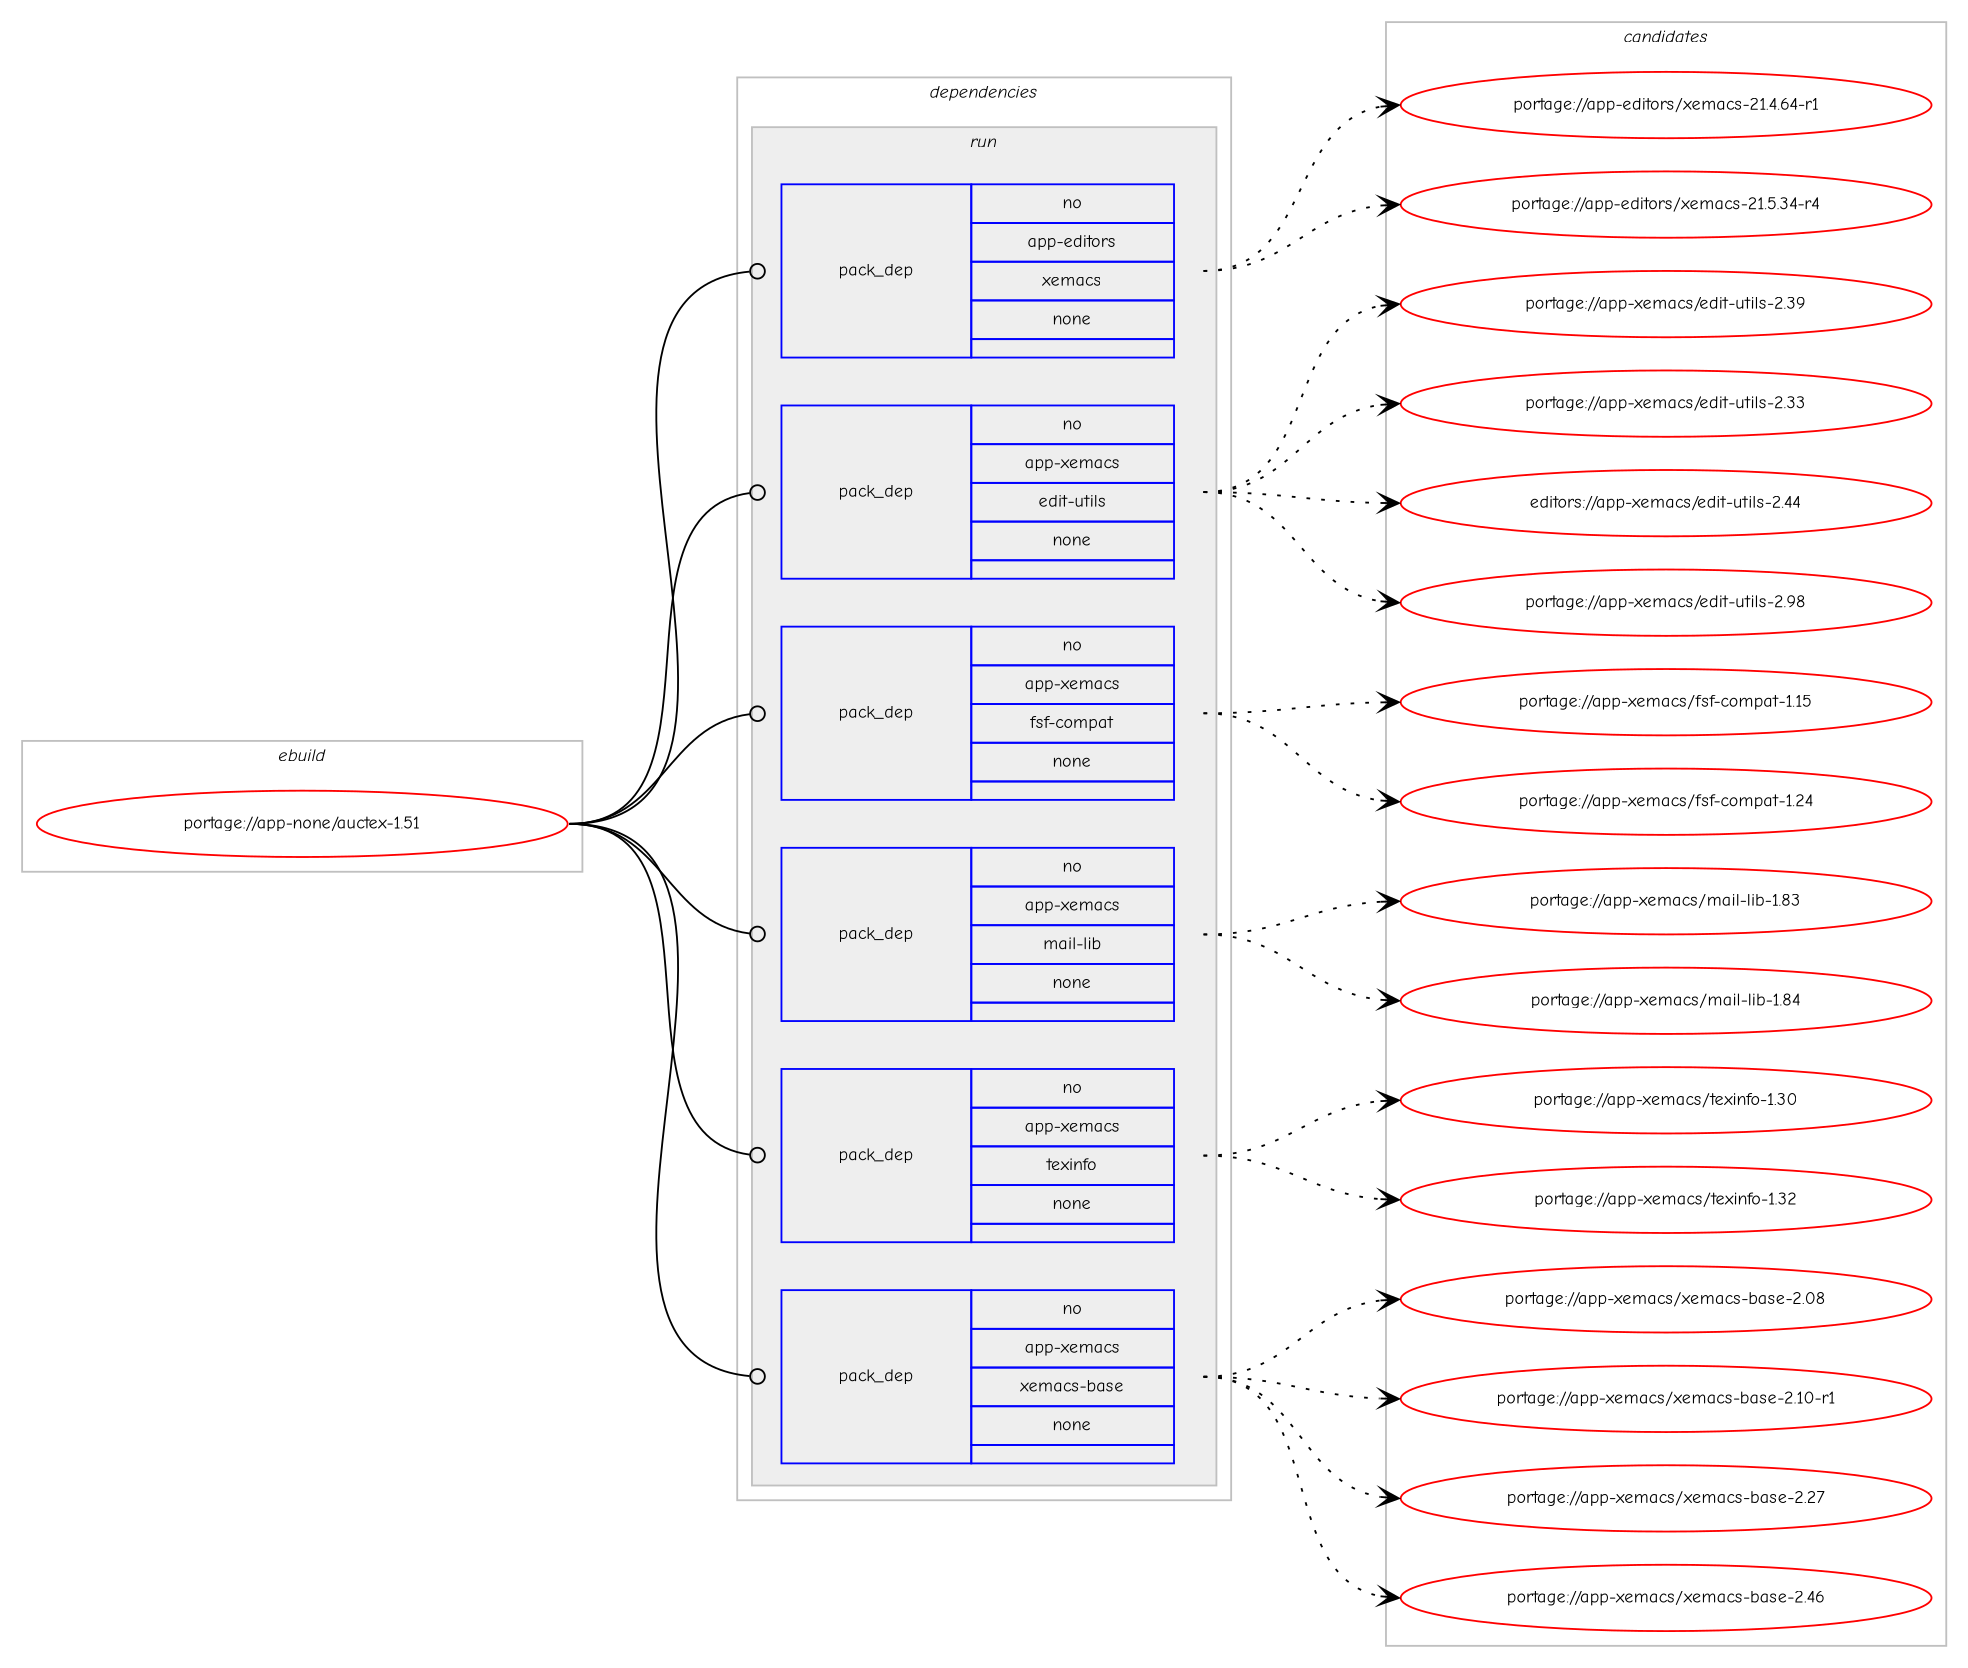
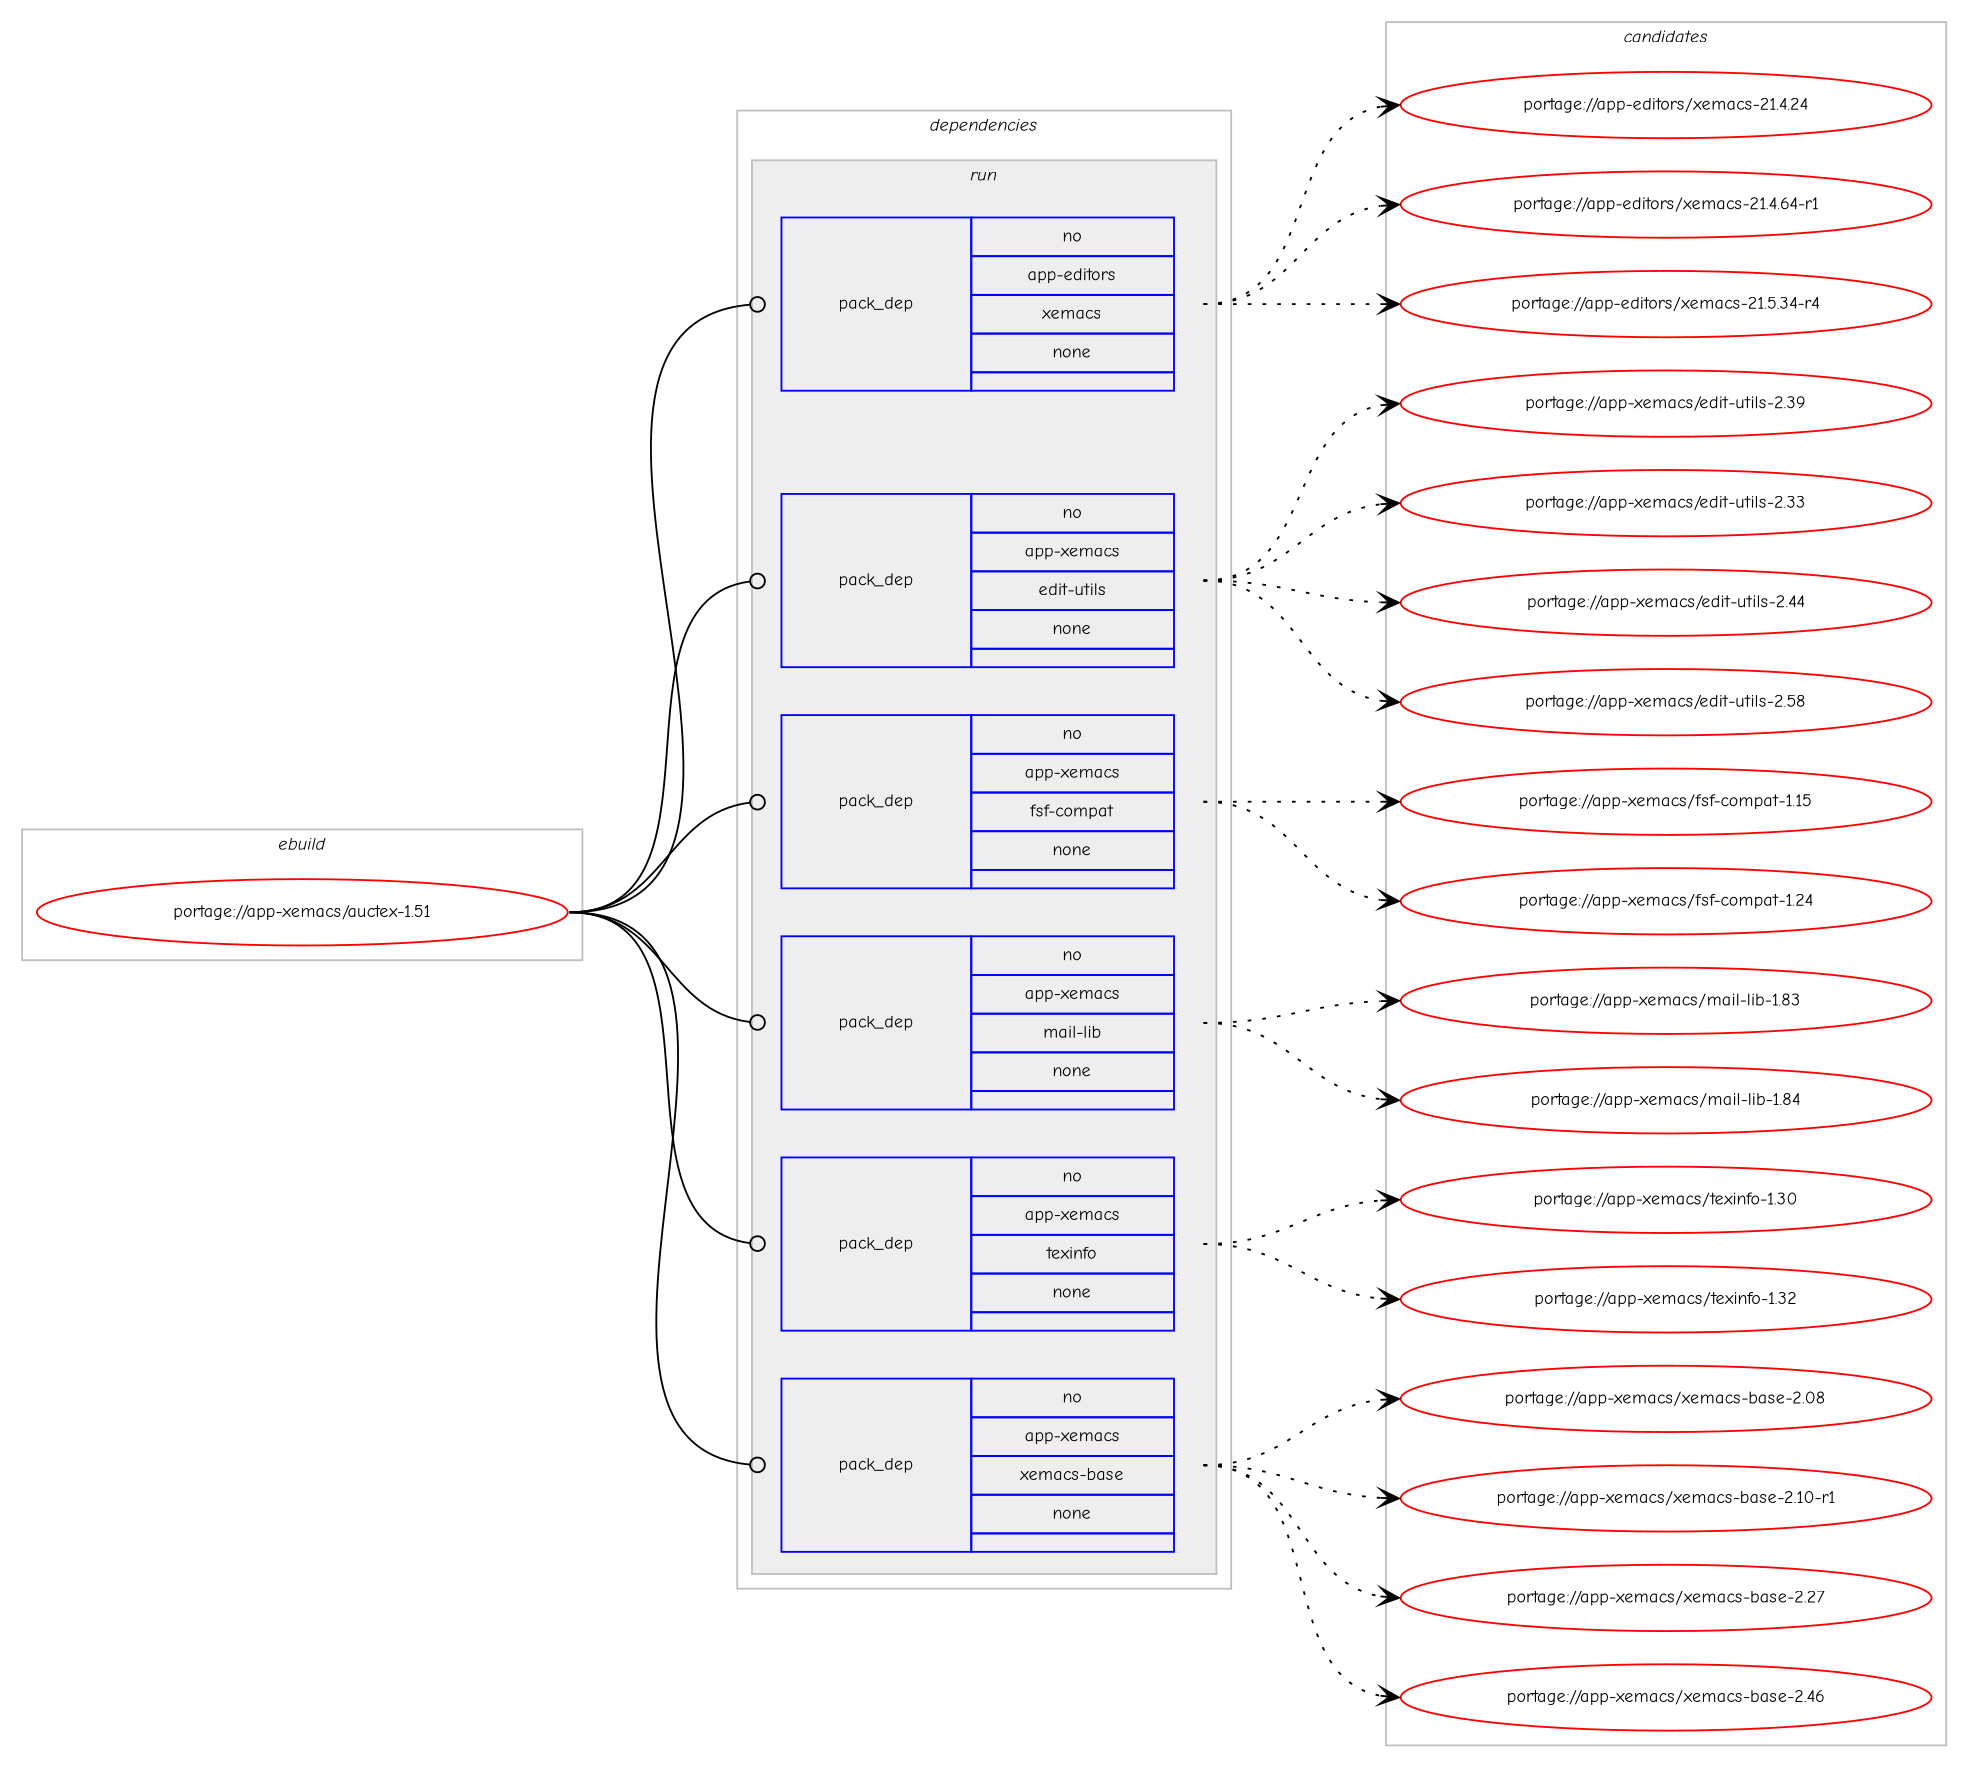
node "portage://app-editors/xemacs-21.4.24": added
node "editors://app-xemacs/edit-utils-2.44": label "editors://app-xemacs/edit-utils-2.44" -> "portage://app-xemacs/edit-utils-2.44"
node "portage://app-xemacs/edit-utils-2.98": label "portage://app-xemacs/edit-utils-2.98" -> "portage://app-xemacs/edit-utils-2.58"
node "portage://app-none/auctex-1.51": label "portage://app-none/auctex-1.51" -> "portage://app-xemacs/auctex-1.51"
